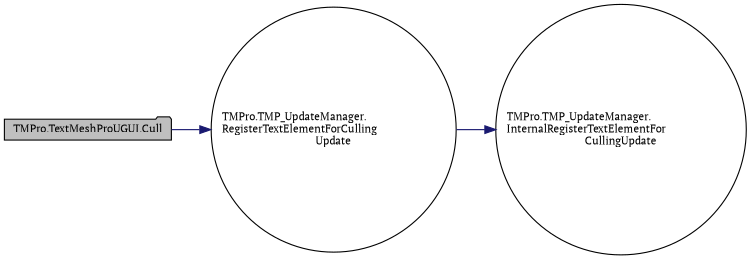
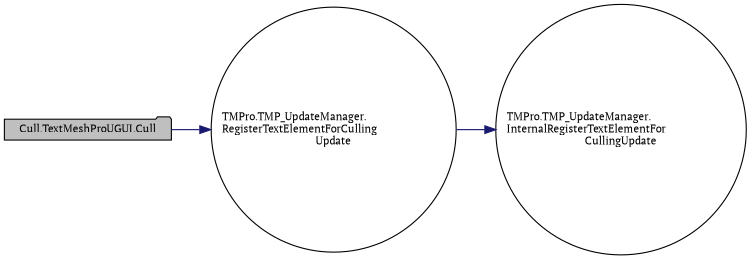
node "TMPro.TextMeshProUGUI.Cull": label "TMPro.TextMeshProUGUI.Cull" -> "Cull.TextMeshProUGUI.Cull"
